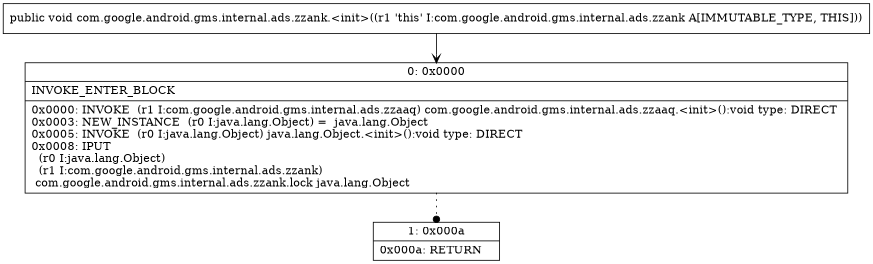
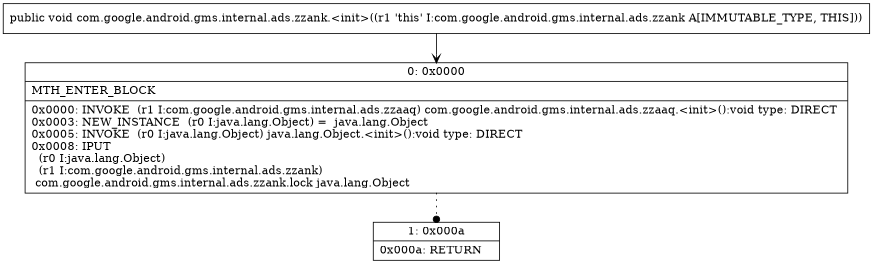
node "0: 0x0000": text "INVOKE_ENTER_BLOCK" -> "MTH_ENTER_BLOCK"
